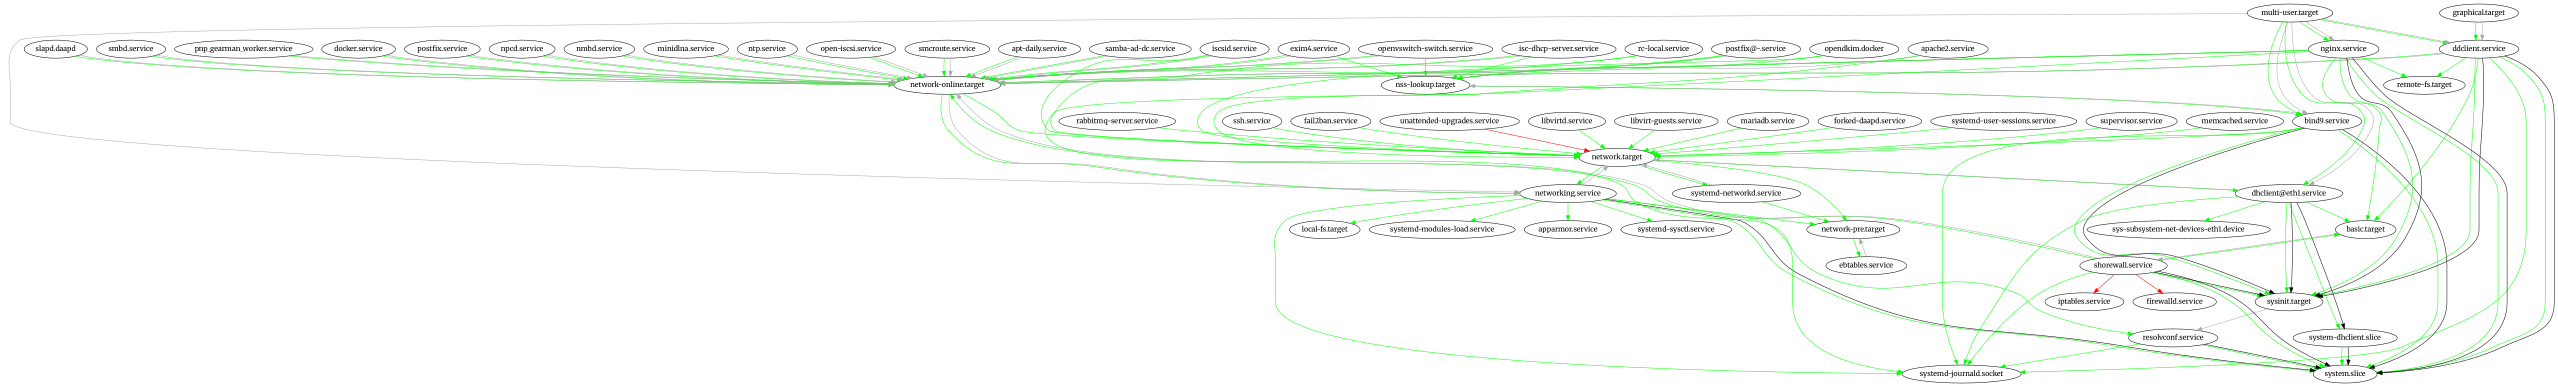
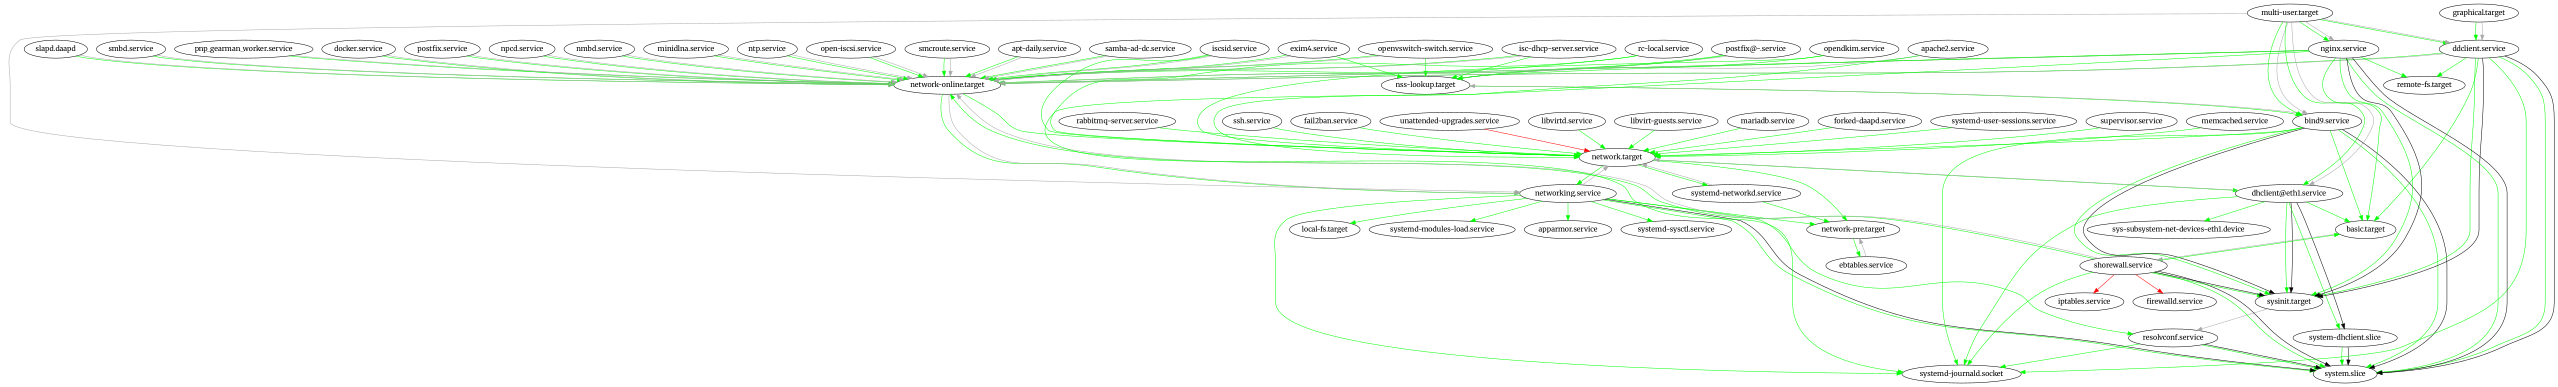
node "opendkim.docker": label "opendkim.docker" -> "opendkim.service"
edge "bind9.service" -> "basic.target": added
